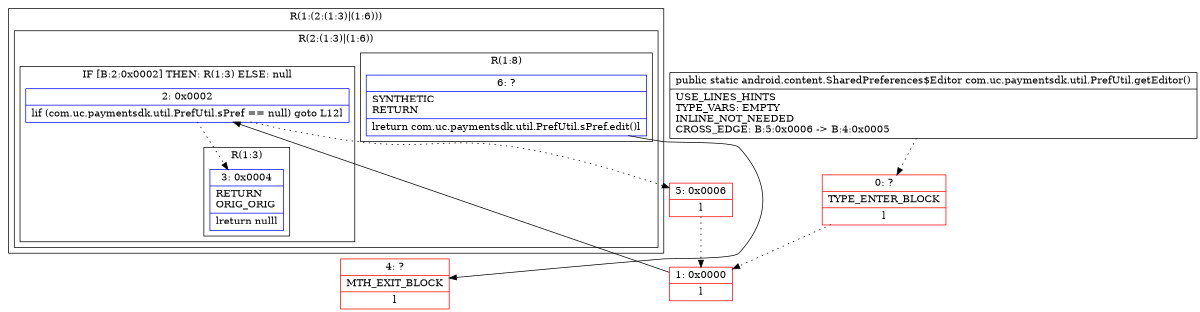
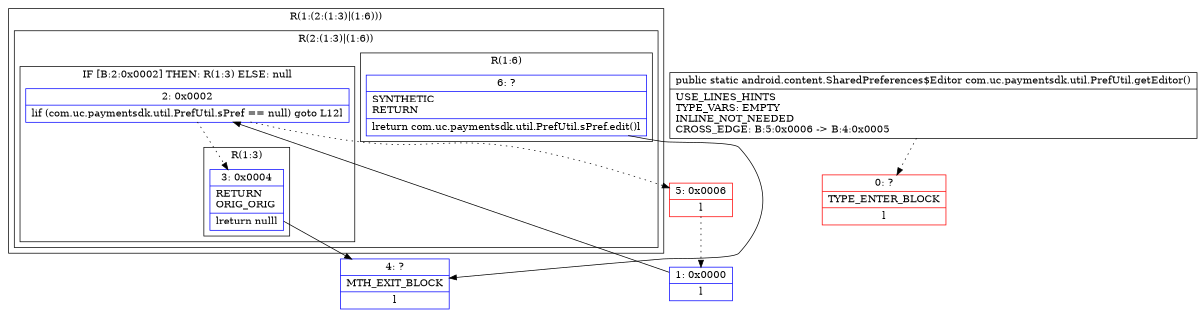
cluster "R(1:8)": label "R(1:8)" -> "R(1:6)"
edge "3: 0x0004" -> "4: ?": added
edge "0: ?" -> "1: 0x0000": removed
node "4: ?": color red -> blue
node "1: 0x0000": color red -> blue
